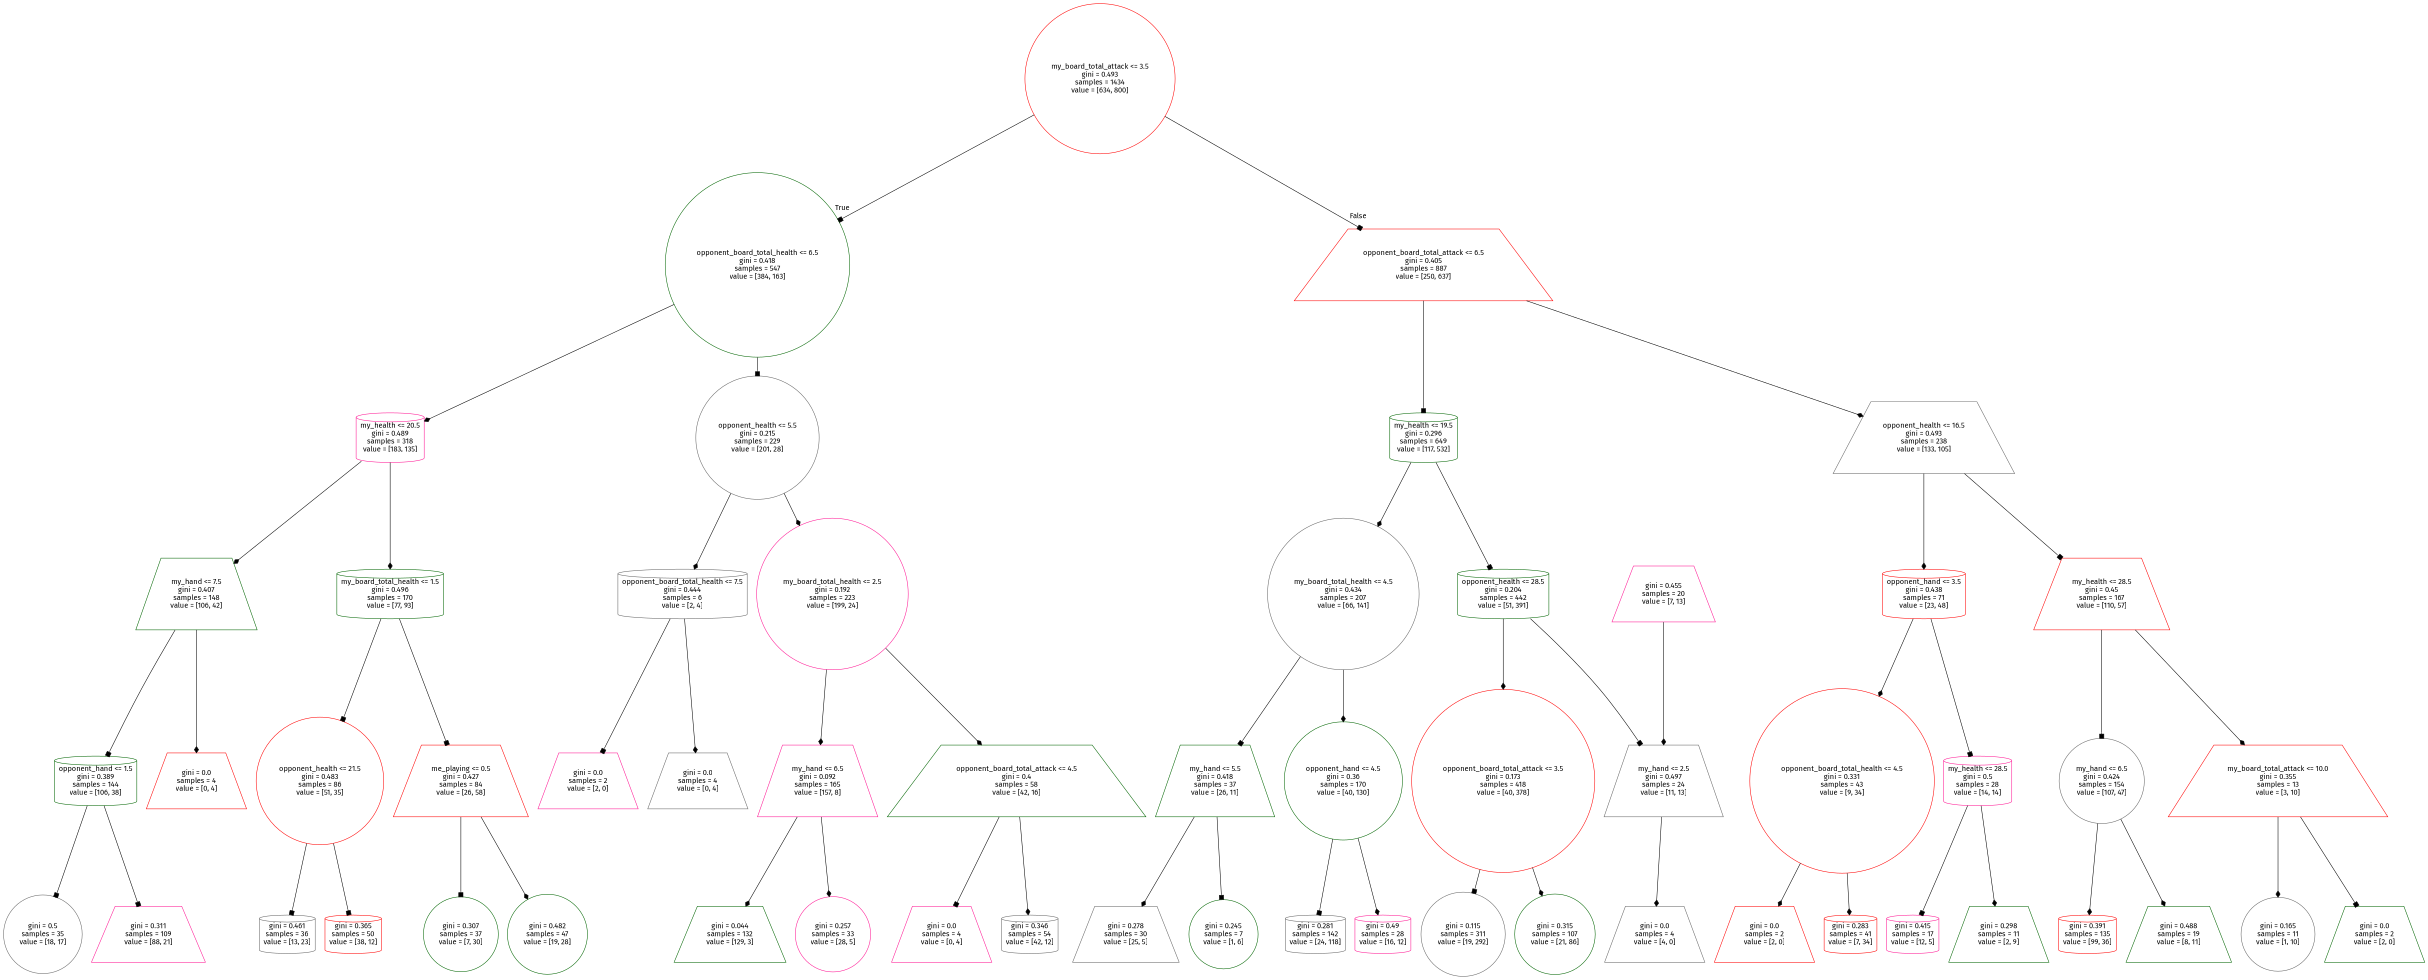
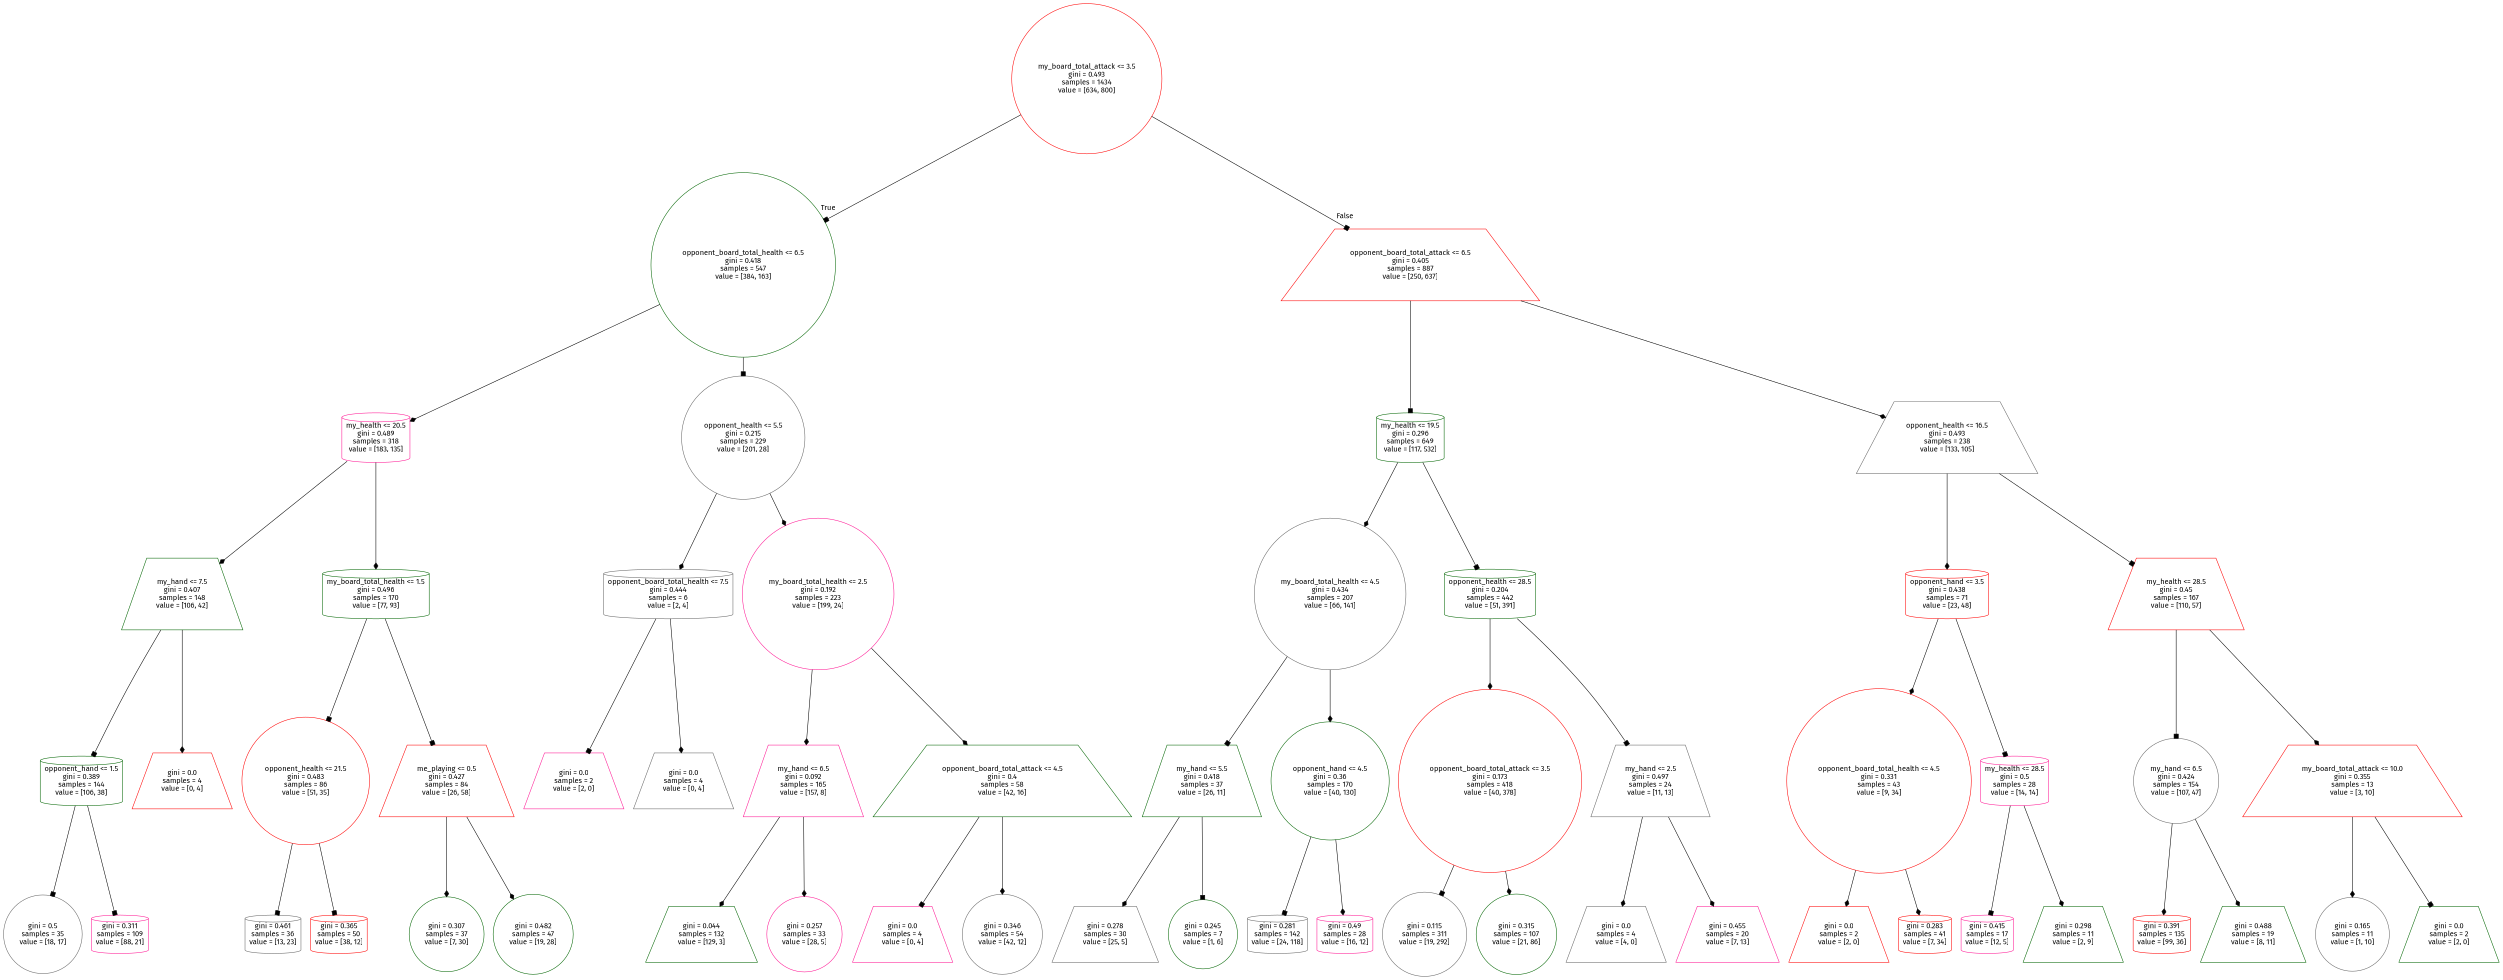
edge "gini = 0.455 samples = 20 value = [7, 13]" -> "my_hand <= 2.5 gini = 0.497 samples = 24 value = [11, 13]": reversed
edge "me_playing <= 0.5 gini = 0.427 samples = 84 value = [26, 58]" -> "gini = 0.307 samples = 37 value = [7, 30]": arrowhead box -> diamond
node "gini = 0.311 samples = 109 value = [88, 21]": shape trapezium -> cylinder
node "gini = 0.346 samples = 54 value = [42, 12]": shape cylinder -> circle
